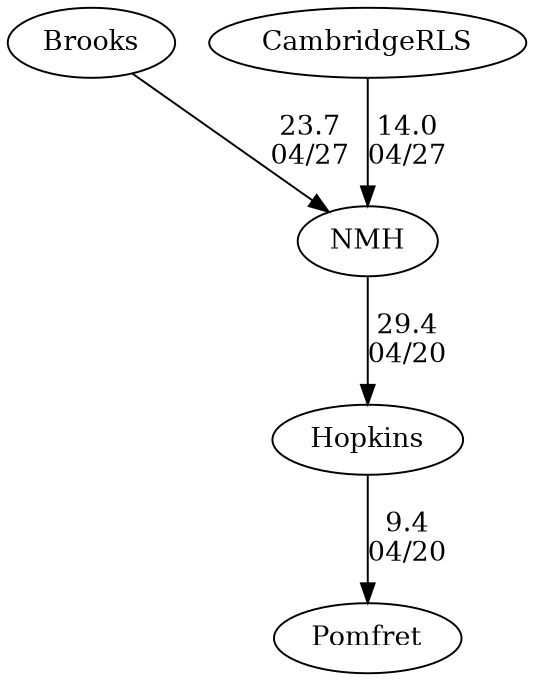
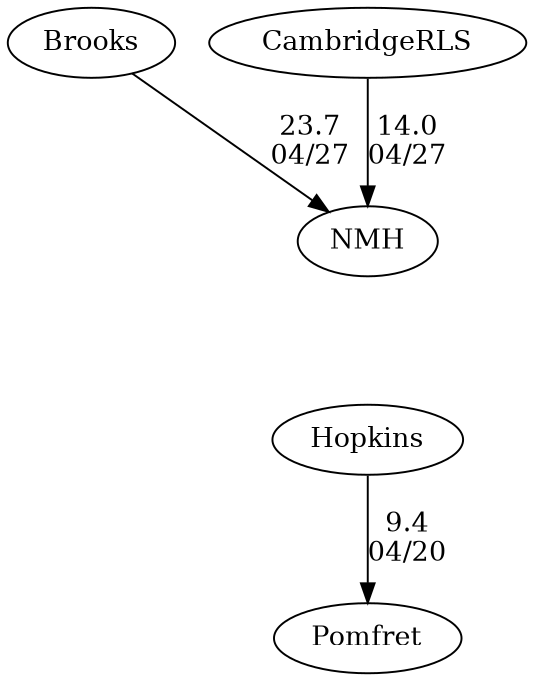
edge "NMH" -> "Hopkins": removed, label "29.4 04/20"
